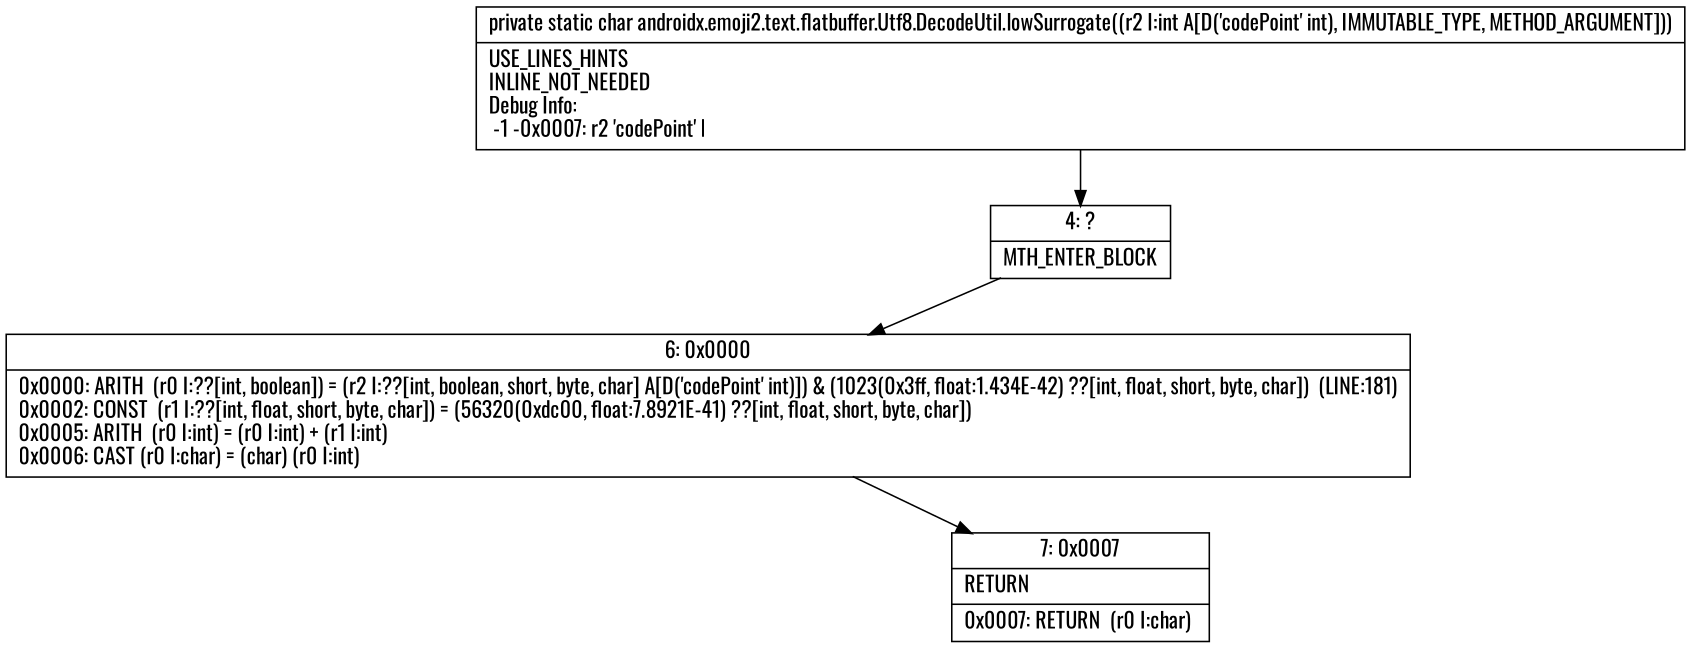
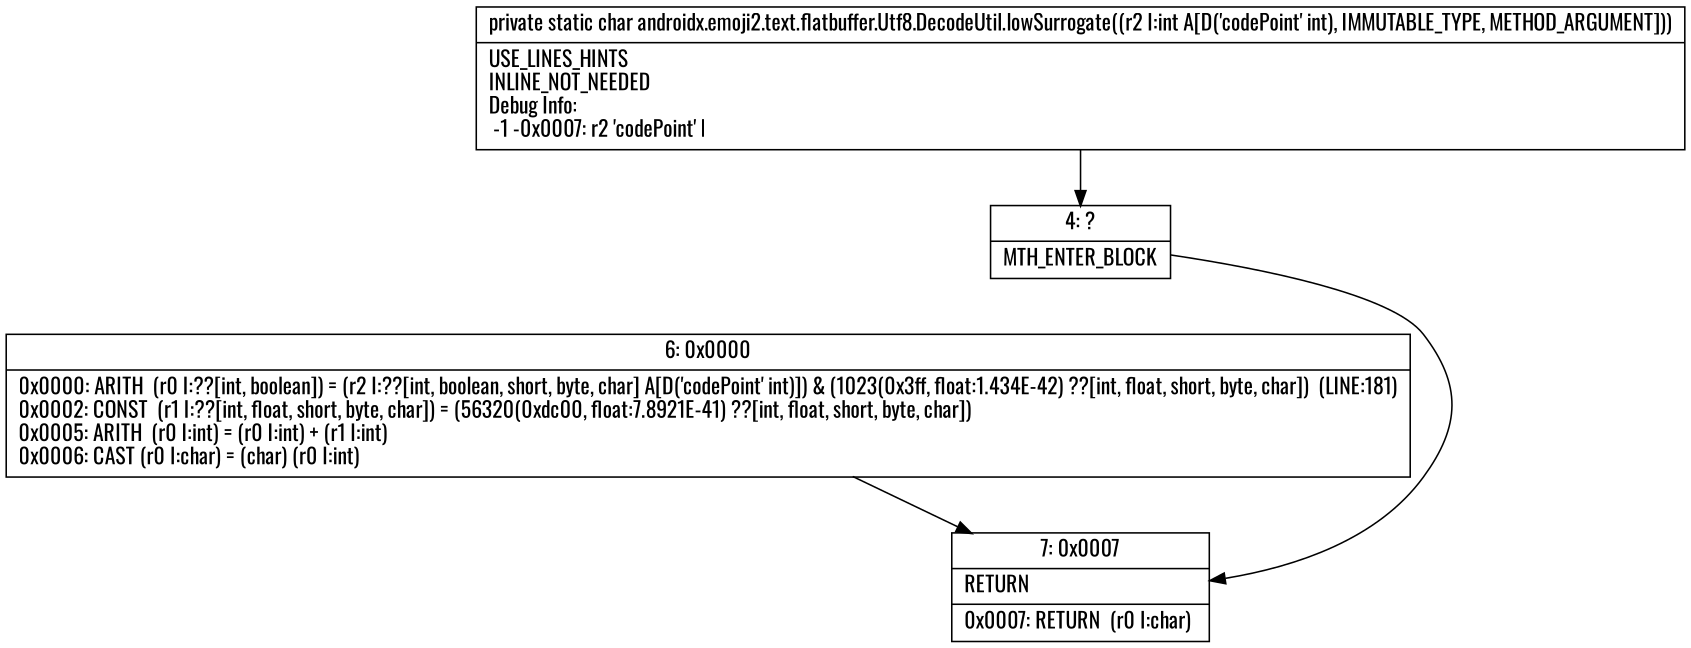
edge "4: ?" -> "6: 0x0000": now "4: ?" -> "7: 0x0007"
